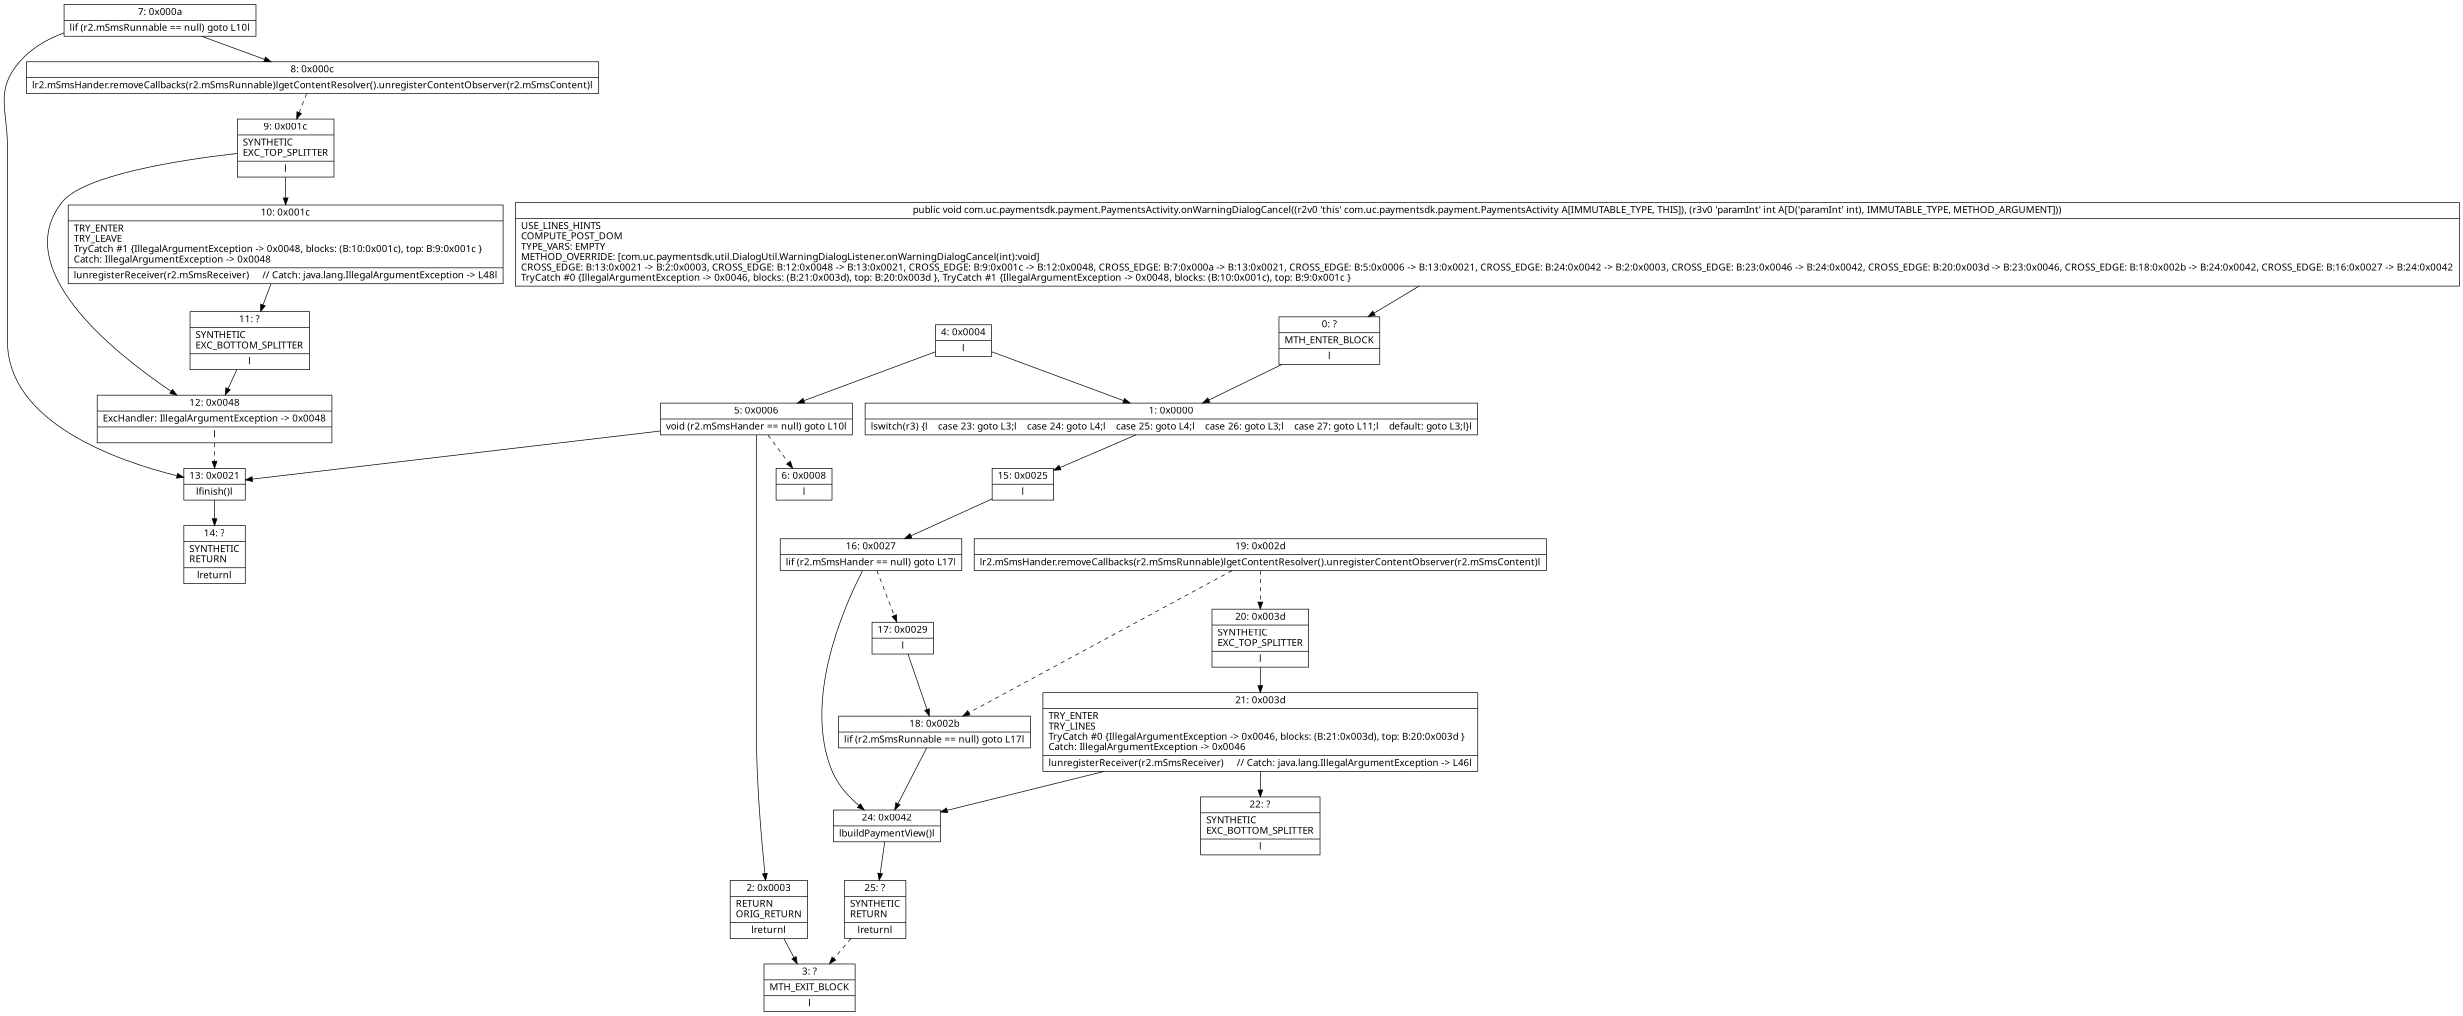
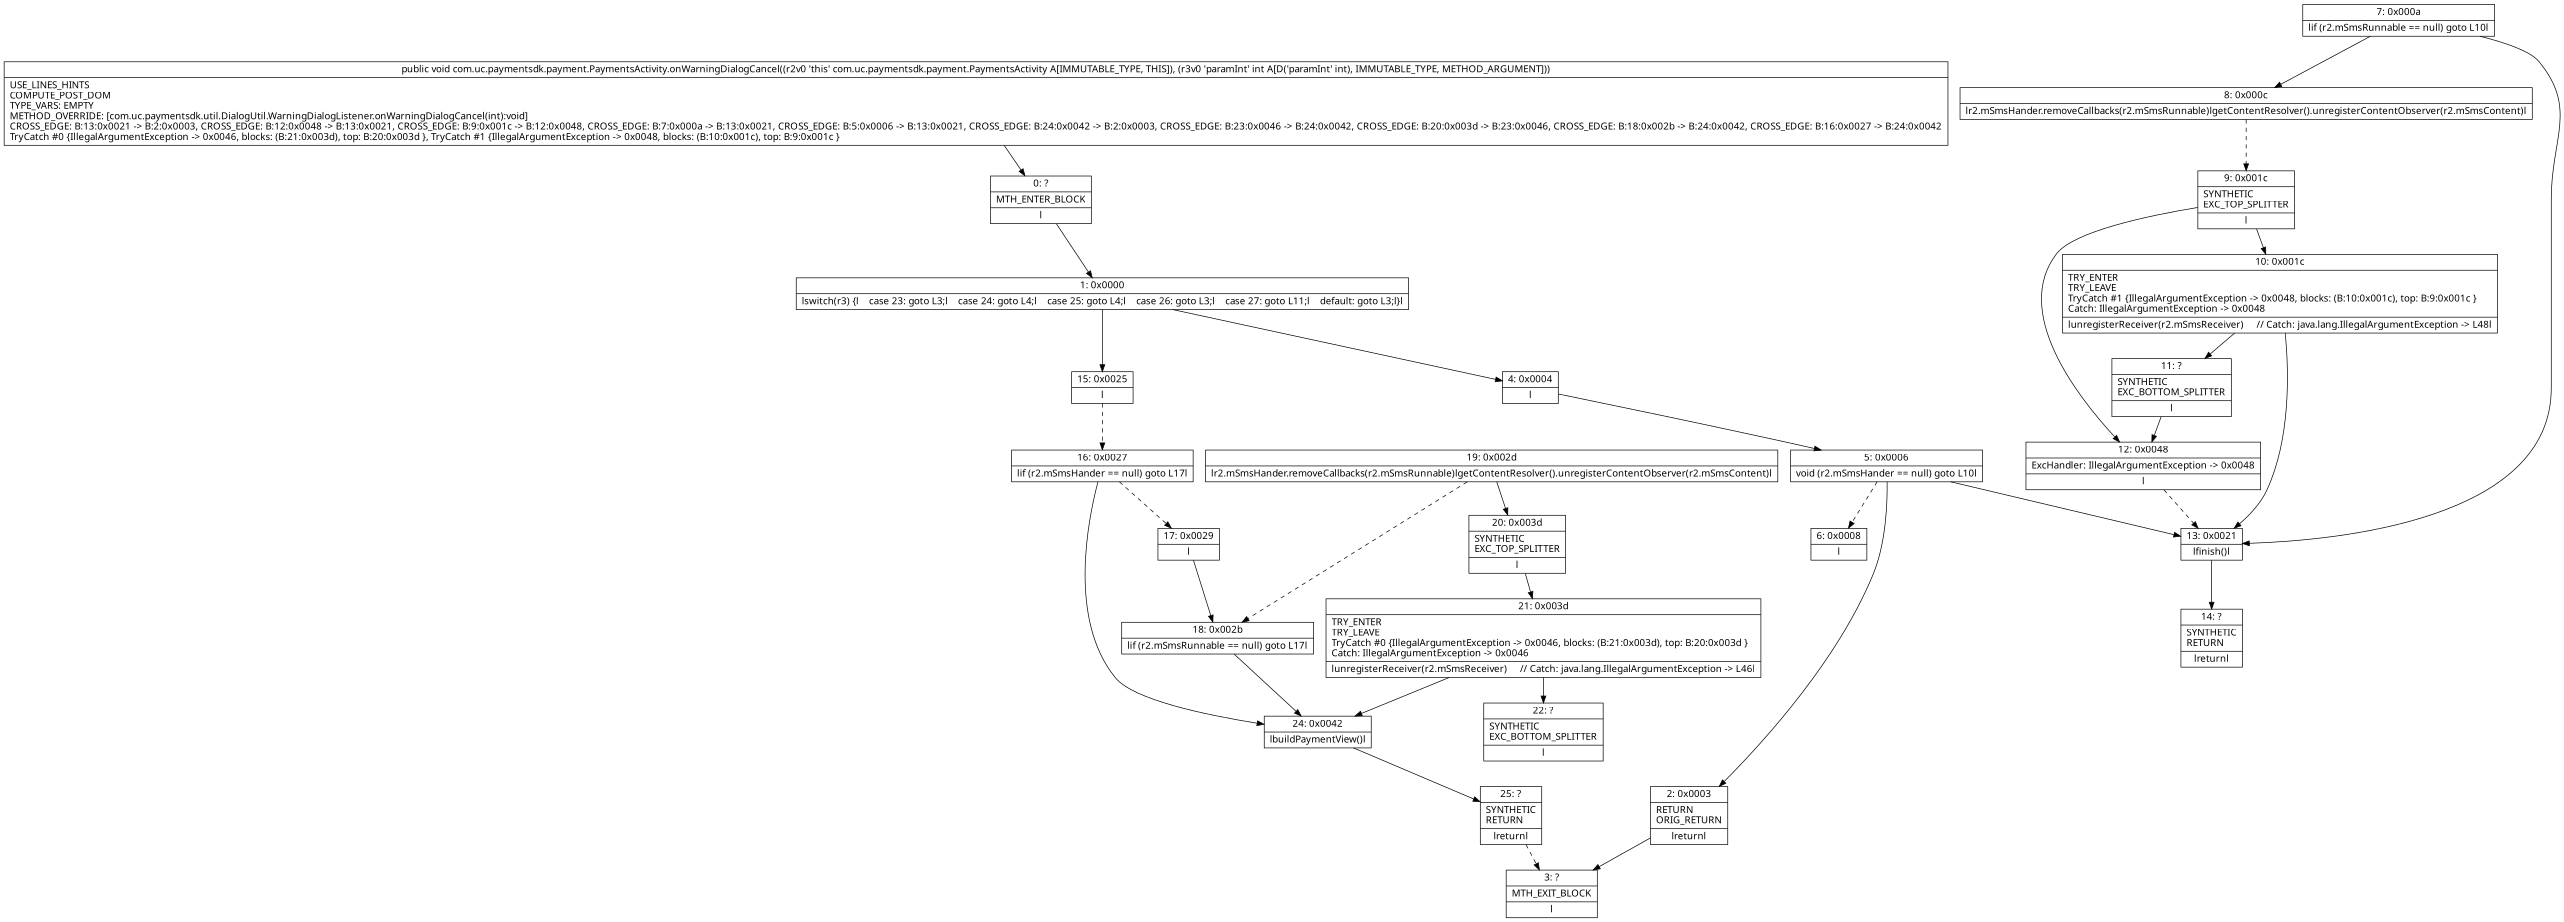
edge "4: 0x0004" -> "1: 0x0000": reversed
edge "10: 0x001c" -> "13: 0x0021": added
edge "15: 0x0025" -> "16: 0x0027": style solid -> dashed
edge "19: 0x002d" -> "20: 0x003d": style dashed -> solid
node "21: 0x003d": text "TRY_LINES" -> "TRY_LEAVE"
